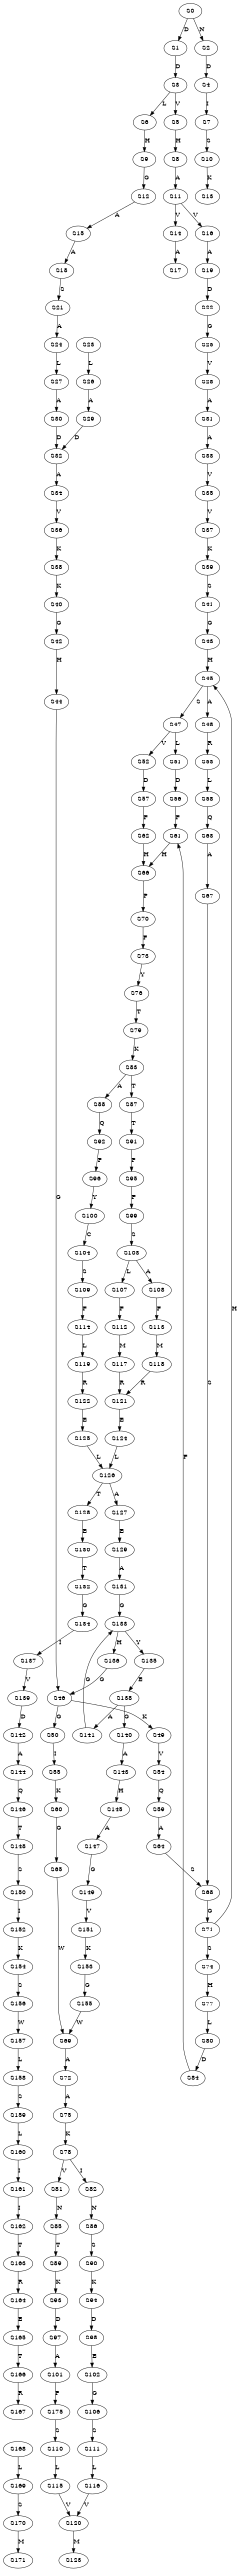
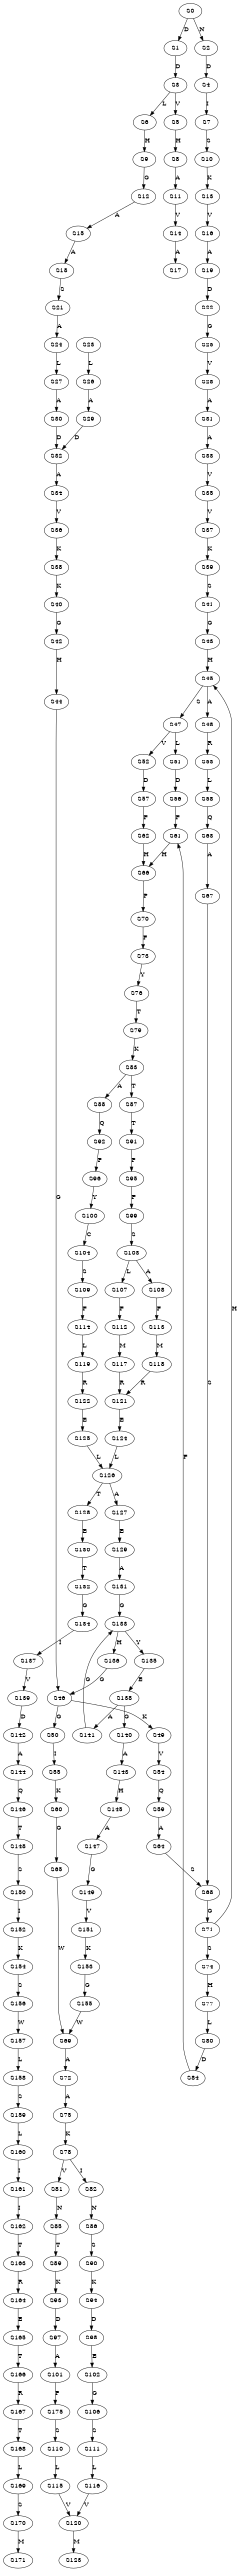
edge "S11" -> "S16": now "S13" -> "S16"
edge "S167" -> "S168": added, label "T"
